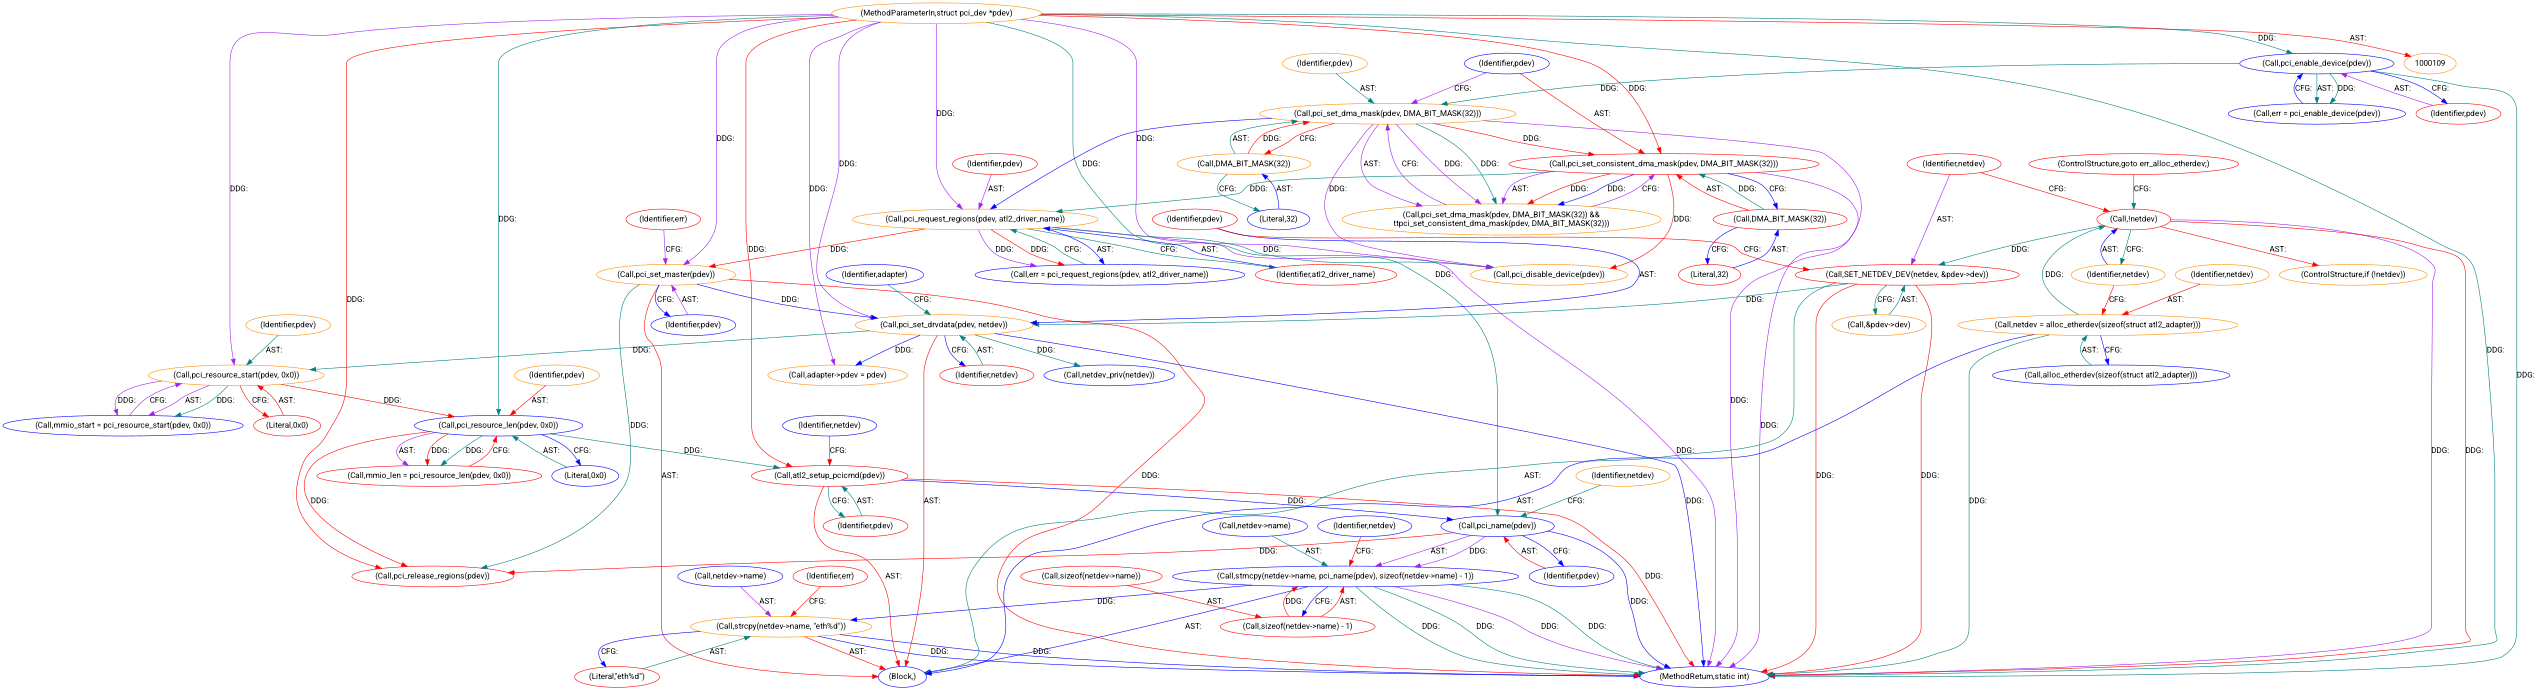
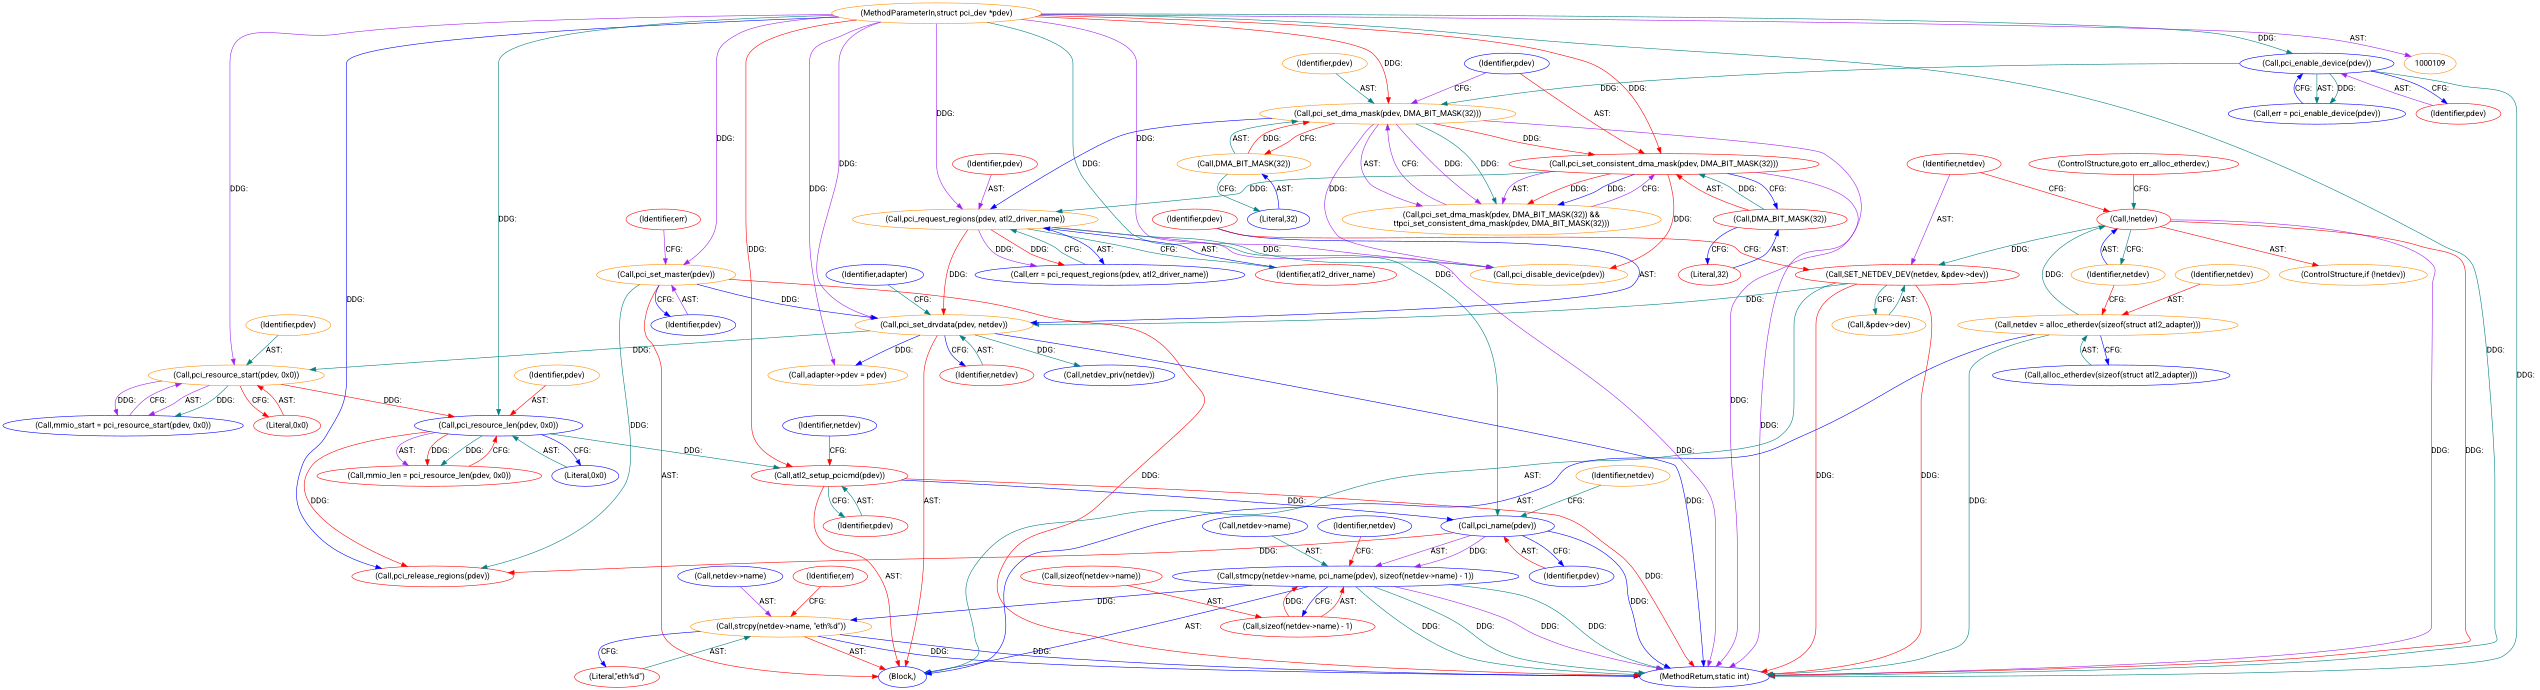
edge "(MethodParameterIn,struct pci_dev *pdev)" -> "1000109": color red -> purple
edge "(MethodParameterIn,struct pci_dev *pdev)" -> "(Call,pci_set_dma_mask(pdev, DMA_BIT_MASK(32)))": added, label "DDG:"
edge "(MethodParameterIn,struct pci_dev *pdev)" -> "(Call,pci_release_regions(pdev))": color red -> blue
edge "(Call,pci_request_regions(pdev, atl2_driver_name))" -> "(Call,pci_set_master(pdev))": now "(Call,pci_request_regions(pdev, atl2_driver_name))" -> "(Call,pci_set_drvdata(pdev, netdev))"
